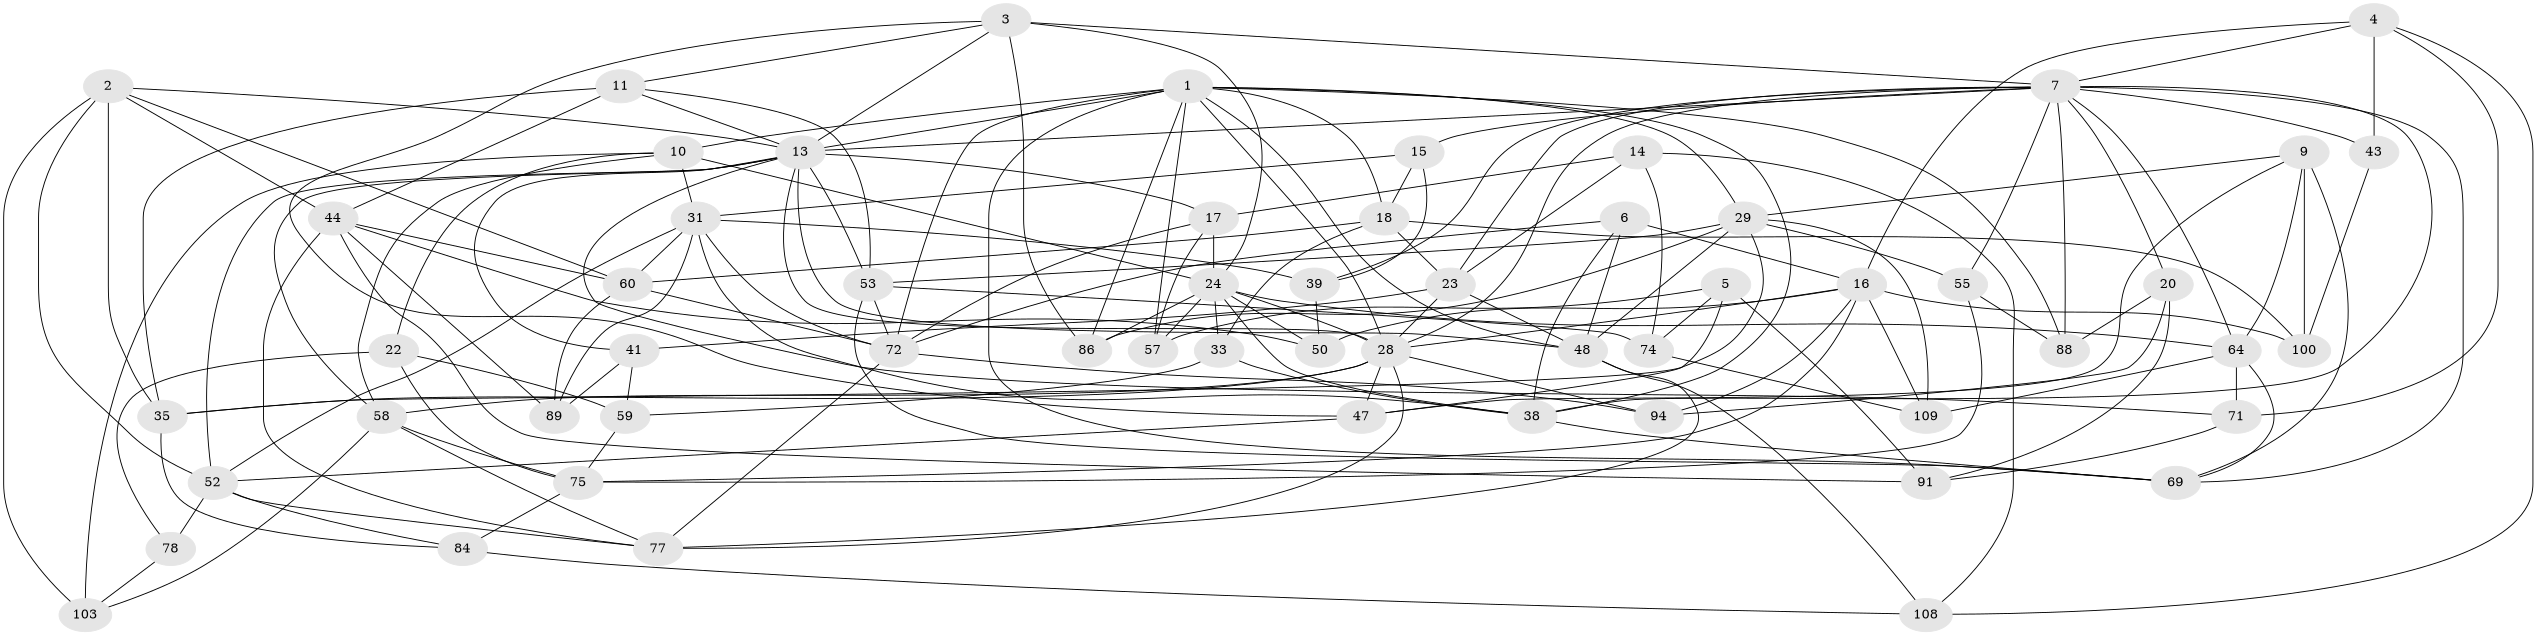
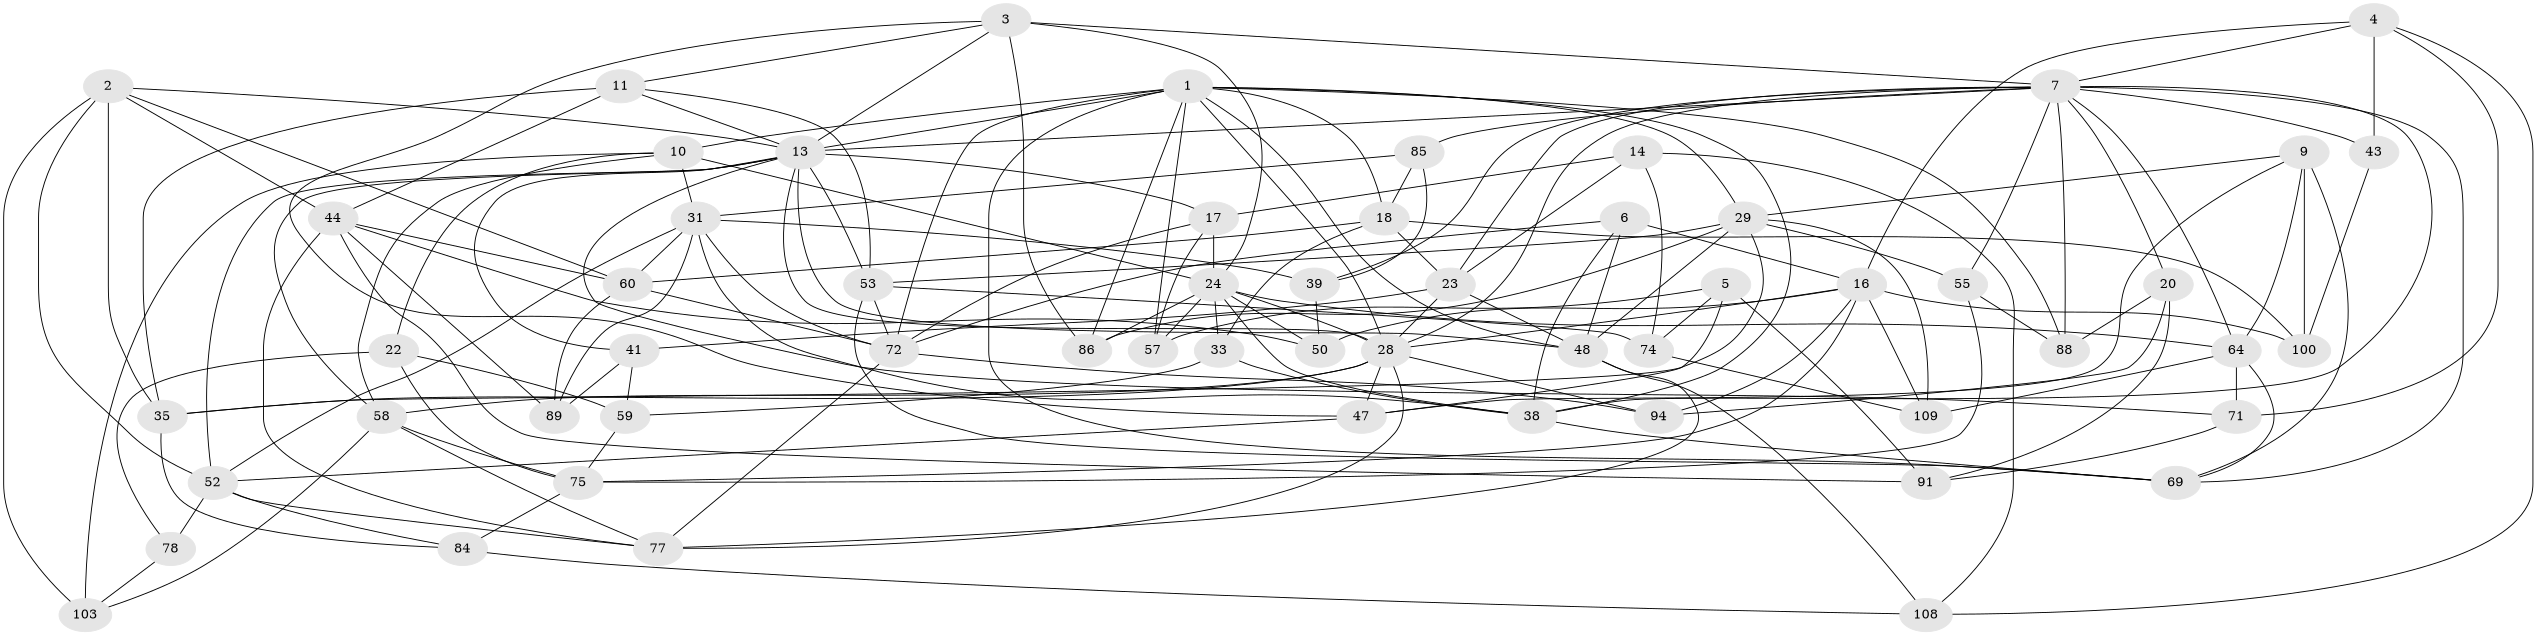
node "15": label "15" -> "85"
